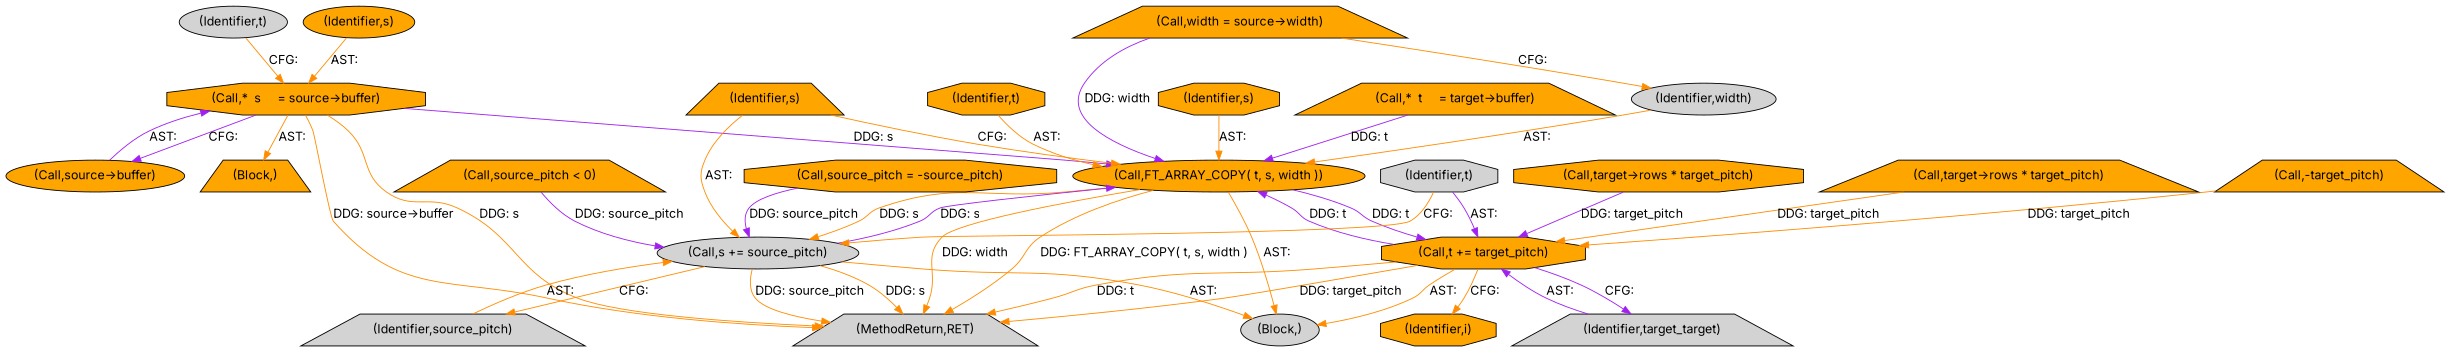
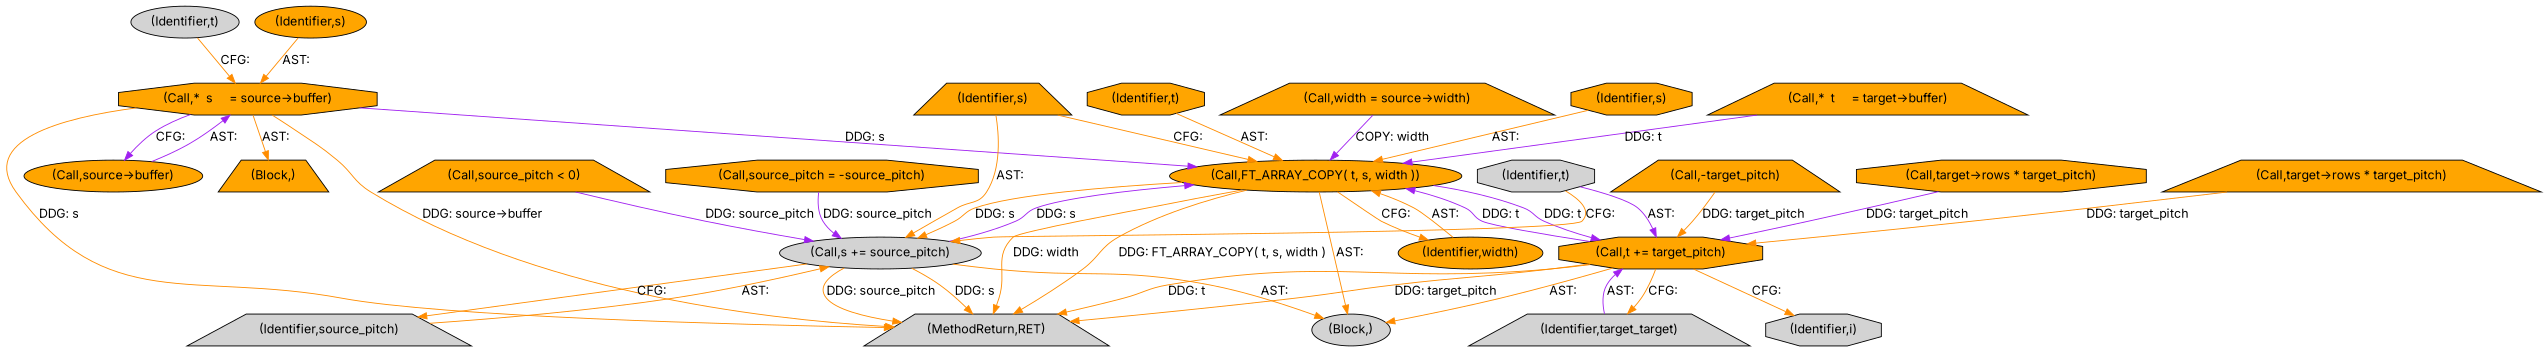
edge "(Call,width = source->width)" -> "(Identifier,width)": now "(Call,FT_ARRAY_COPY( t, s, width ))" -> "(Identifier,width)"
edge "(Call,width = source->width)" -> "(Call,FT_ARRAY_COPY( t, s, width ))": label "DDG: width" -> "COPY: width"
node "(Identifier,width)": fillcolor lightgrey -> orange
edge "(Call,t += target_pitch)" -> "(Identifier,target_target)": color purple -> darkorange
node "(Identifier,i)": fillcolor orange -> lightgrey
